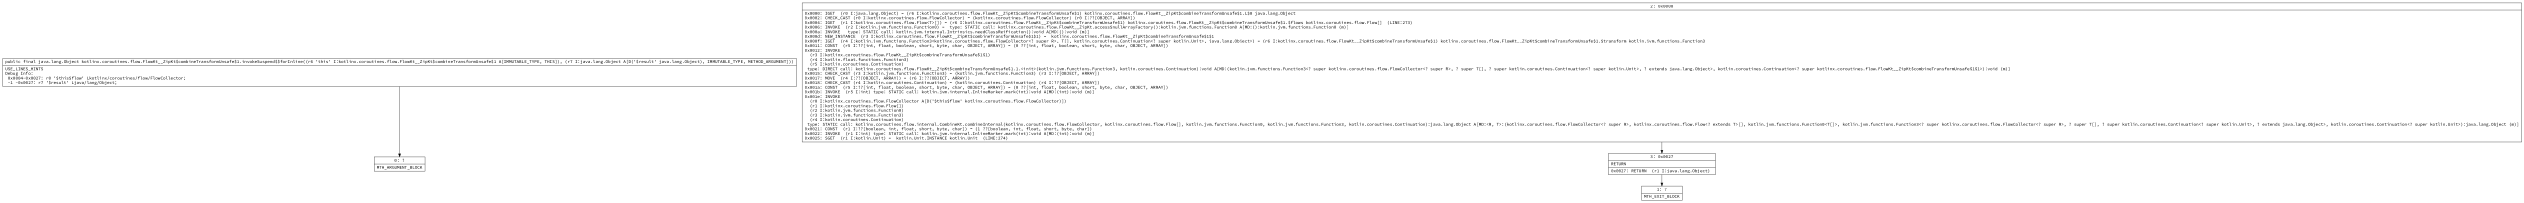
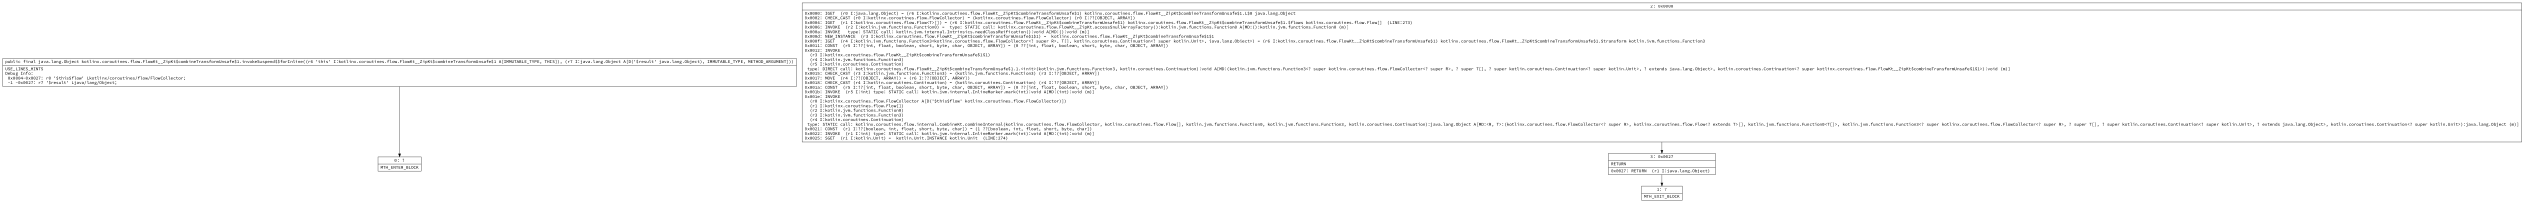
node "2: 0x0000": text "(r4 I:kotlin.float.functions.Function3)" -> "(r4 I:kotlin.jvm.functions.Function3)"
node "0: ?": text "MTH_ARGUMENT_BLOCK" -> "MTH_ENTER_BLOCK"
